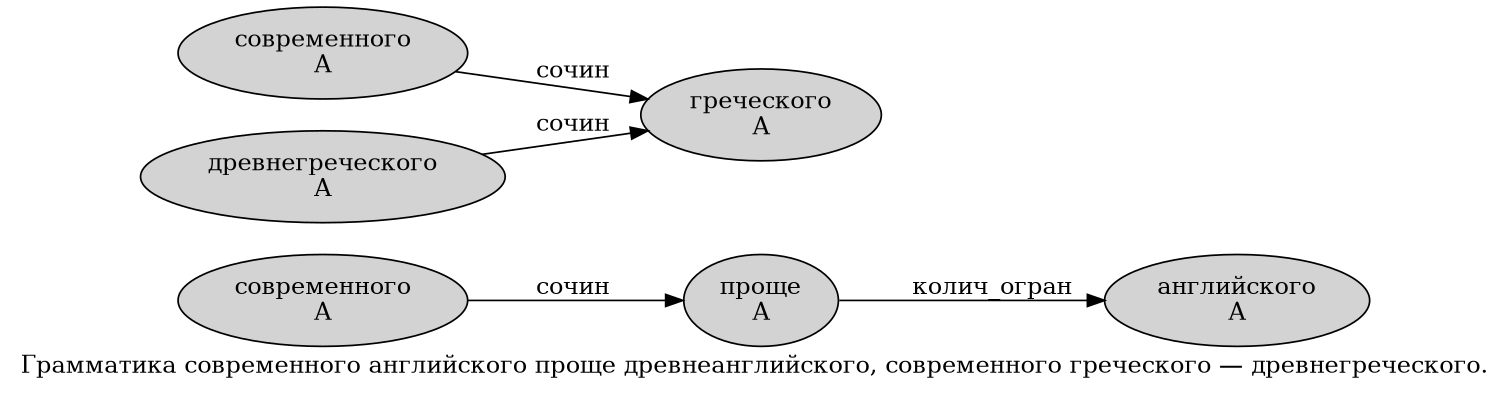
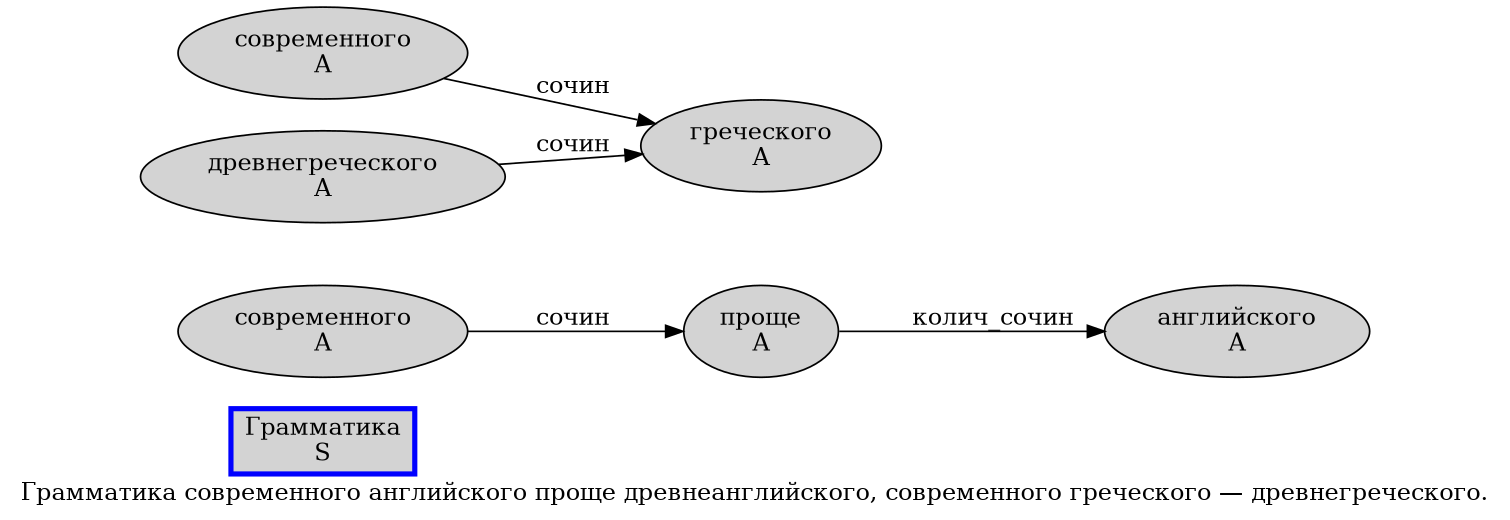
edge "проще A" -> "английского A": label "колич_огран" -> "колич_сочин"
node "Грамматика S": added
